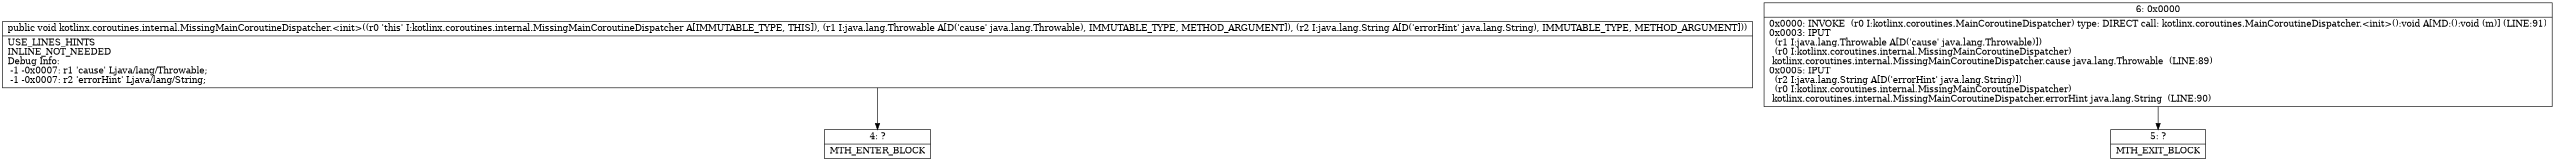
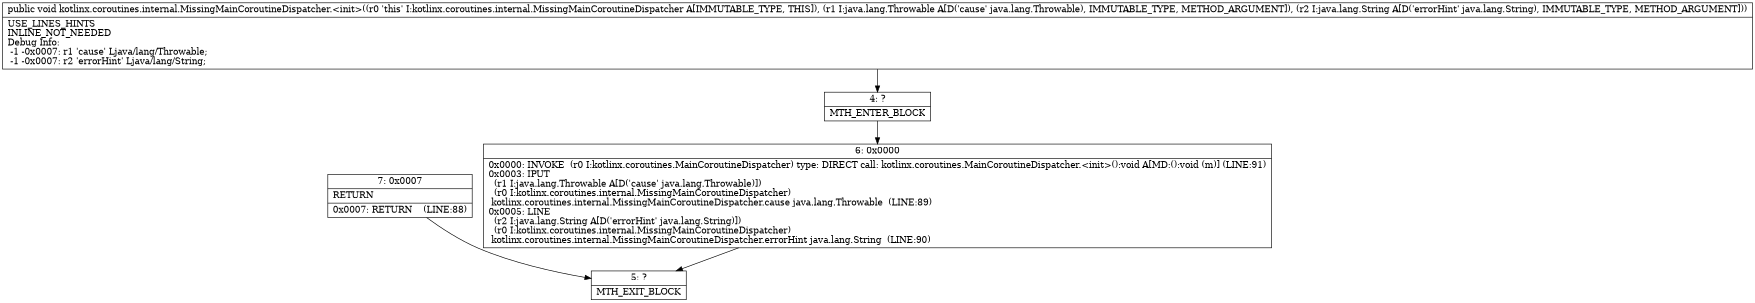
node "6: 0x0000": text "0x0005: IPUT" -> "0x0005: LINE"
edge "4: ?" -> "6: 0x0000": added
node "7: 0x0007": added
